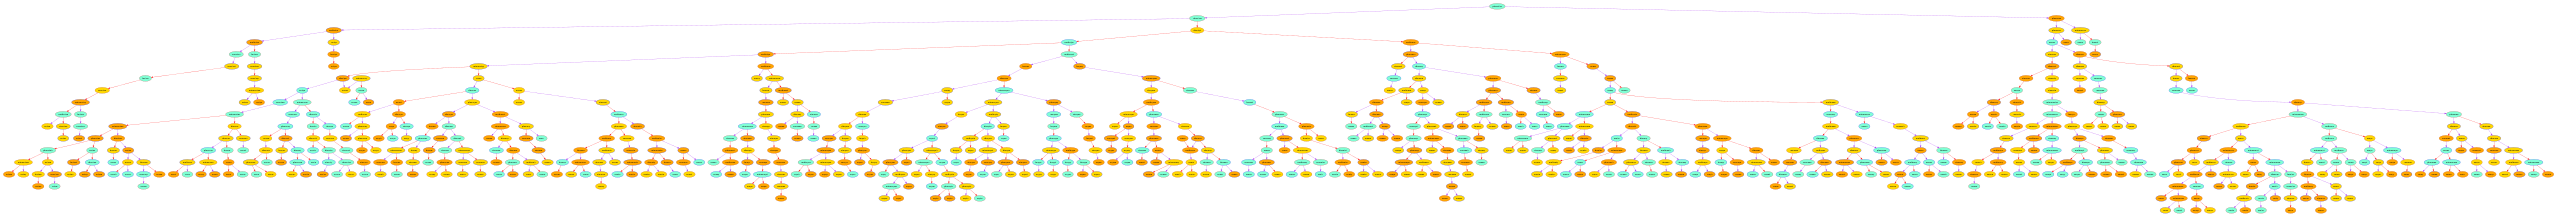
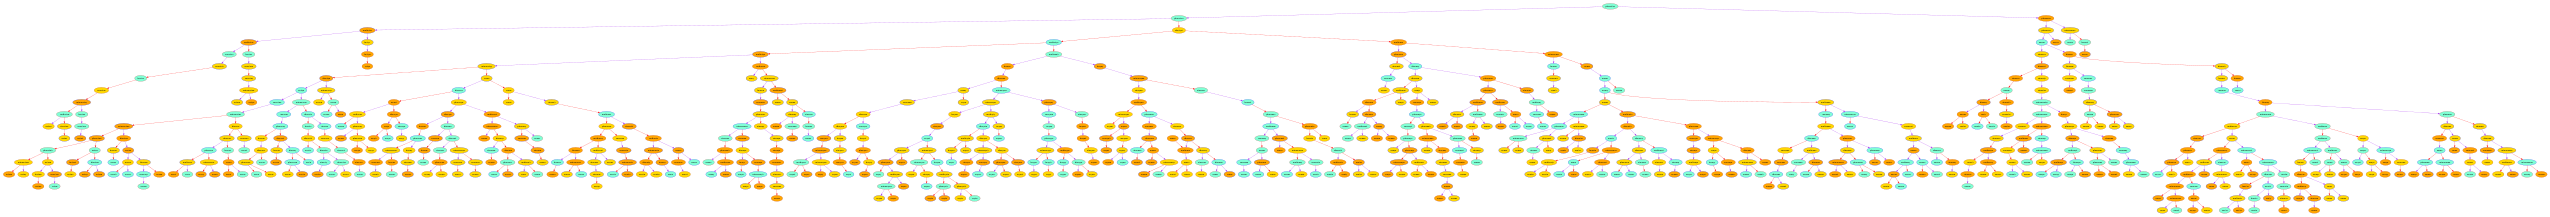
node "e5926": fillcolor orange -> aquamarine
edge "div5478" -> "X5558": now "div5478" -> "minus5557"
